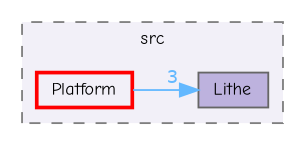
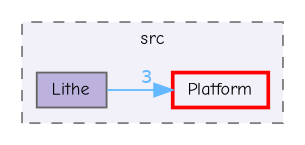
edge "Platform" -> "Lithe": reversed
